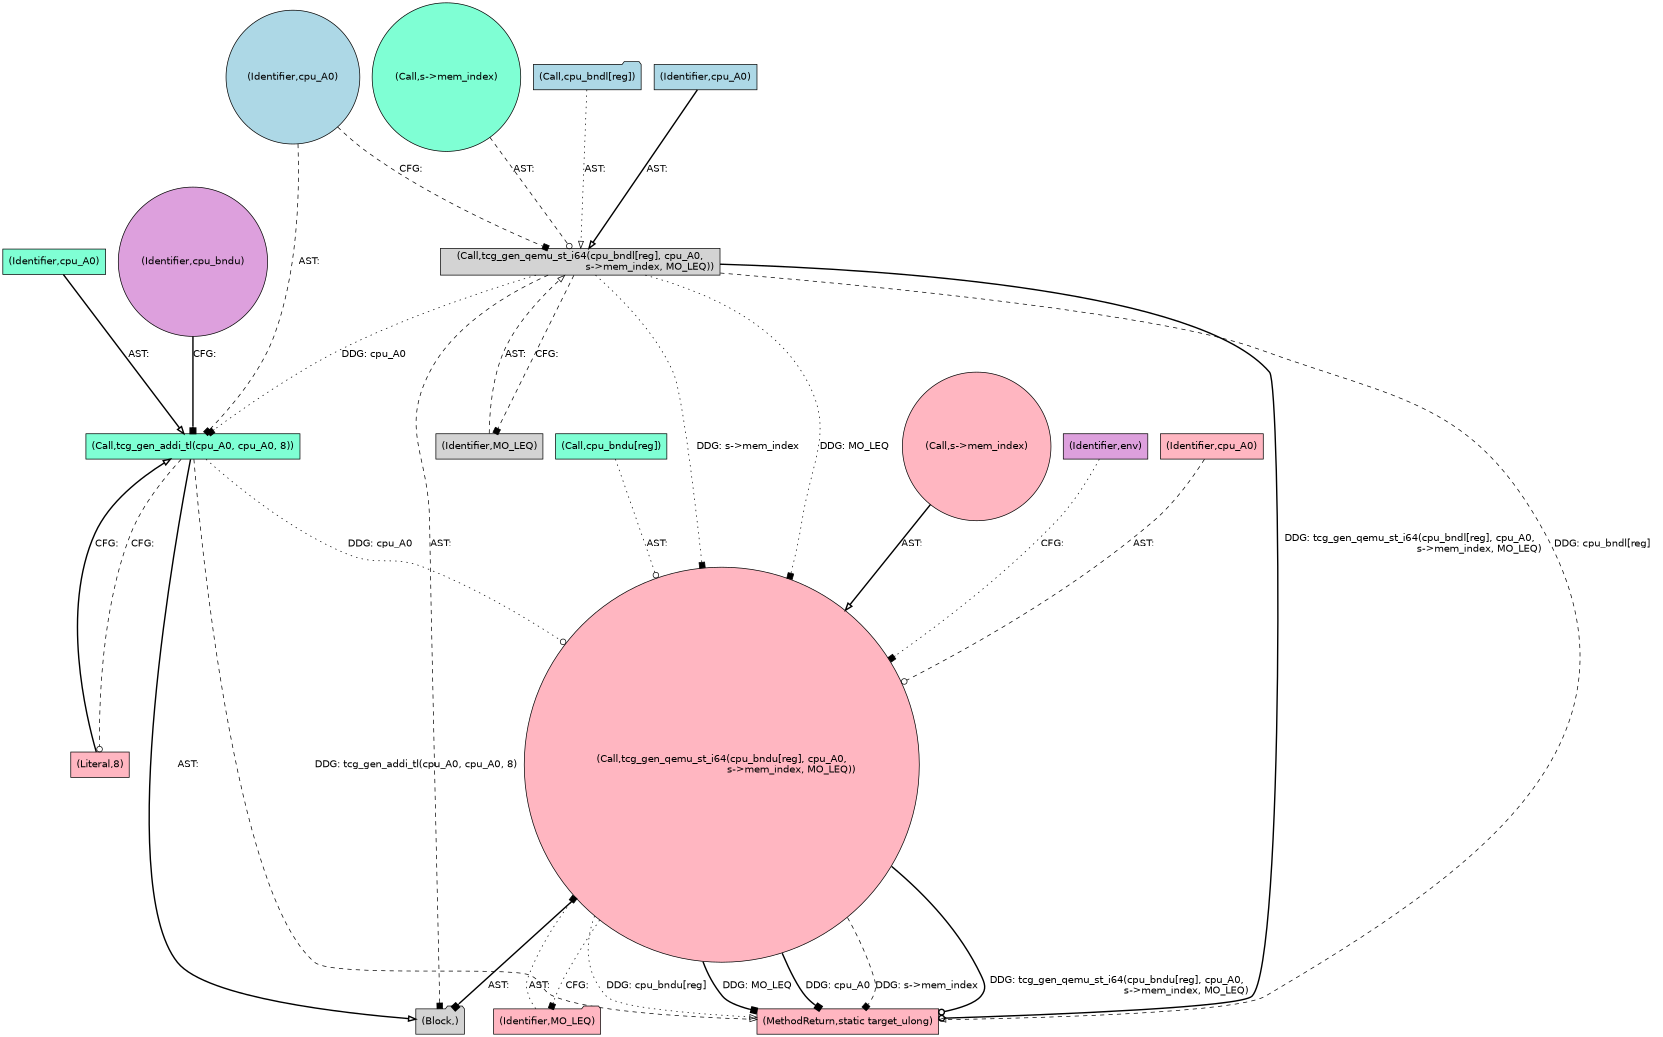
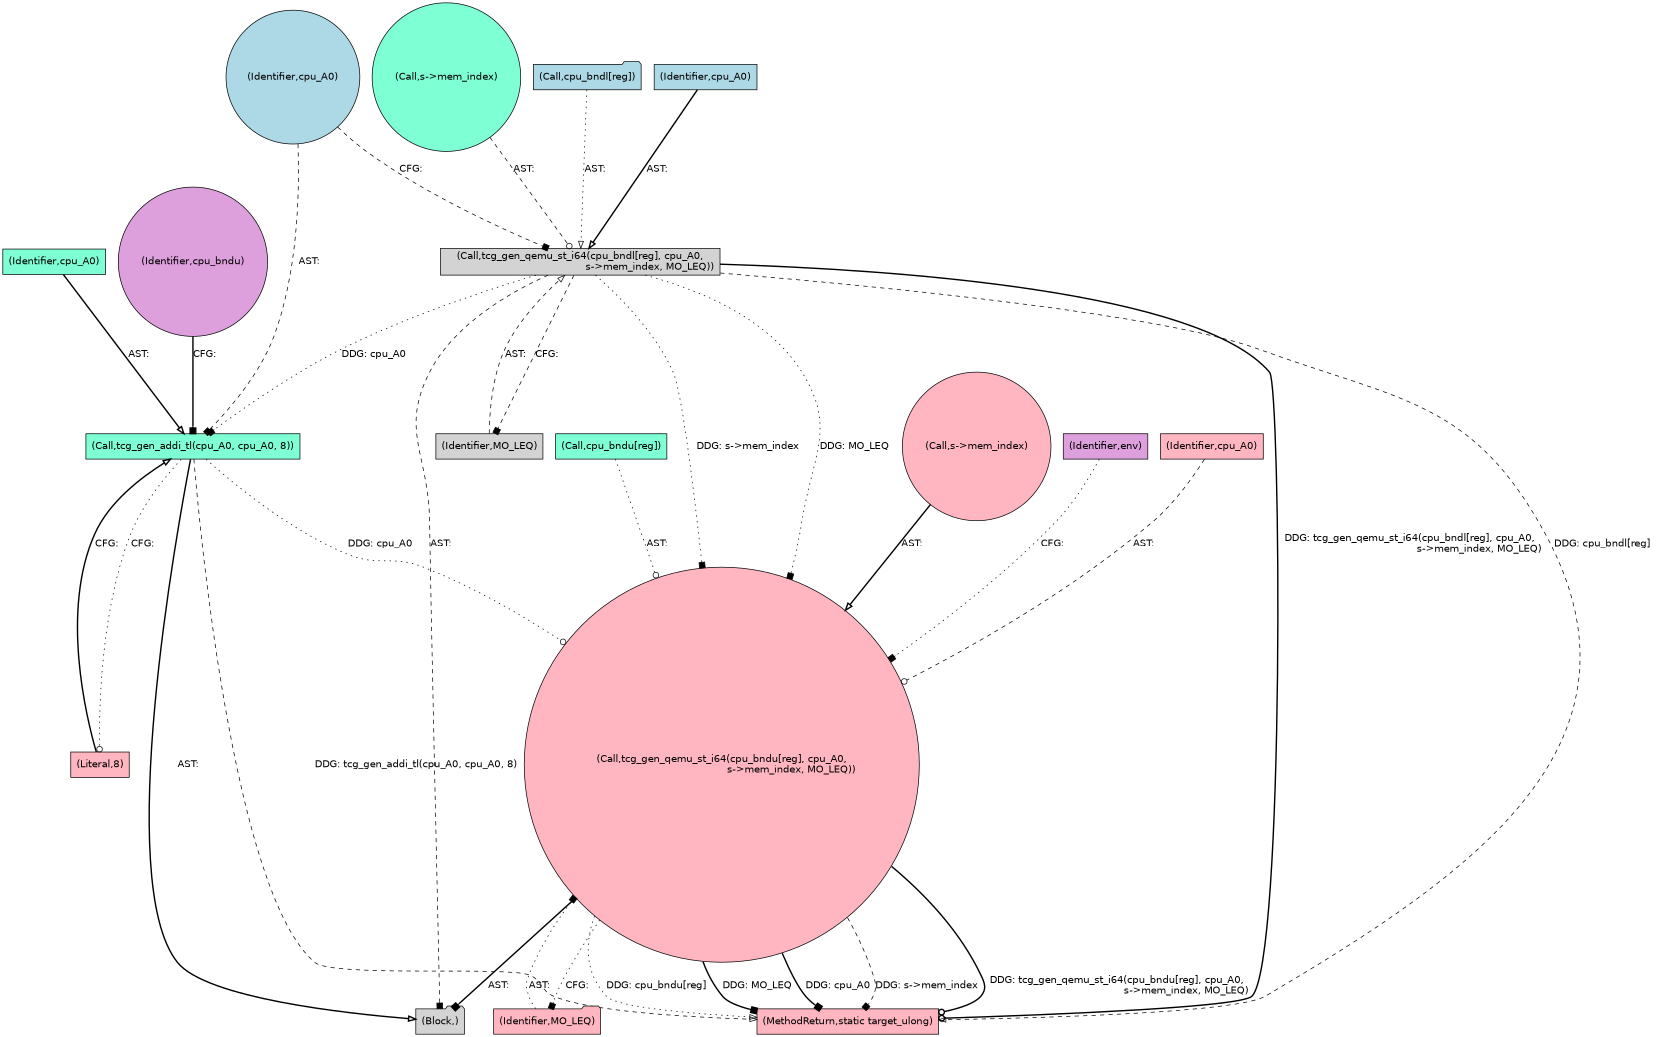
edge "(Call,tcg_gen_addi_tl(cpu_A0, cpu_A0, 8))" -> "(Literal,8)": style dashed -> dotted
